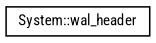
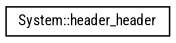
node "System::wal_header": label "System::wal_header" -> "System::header_header"
